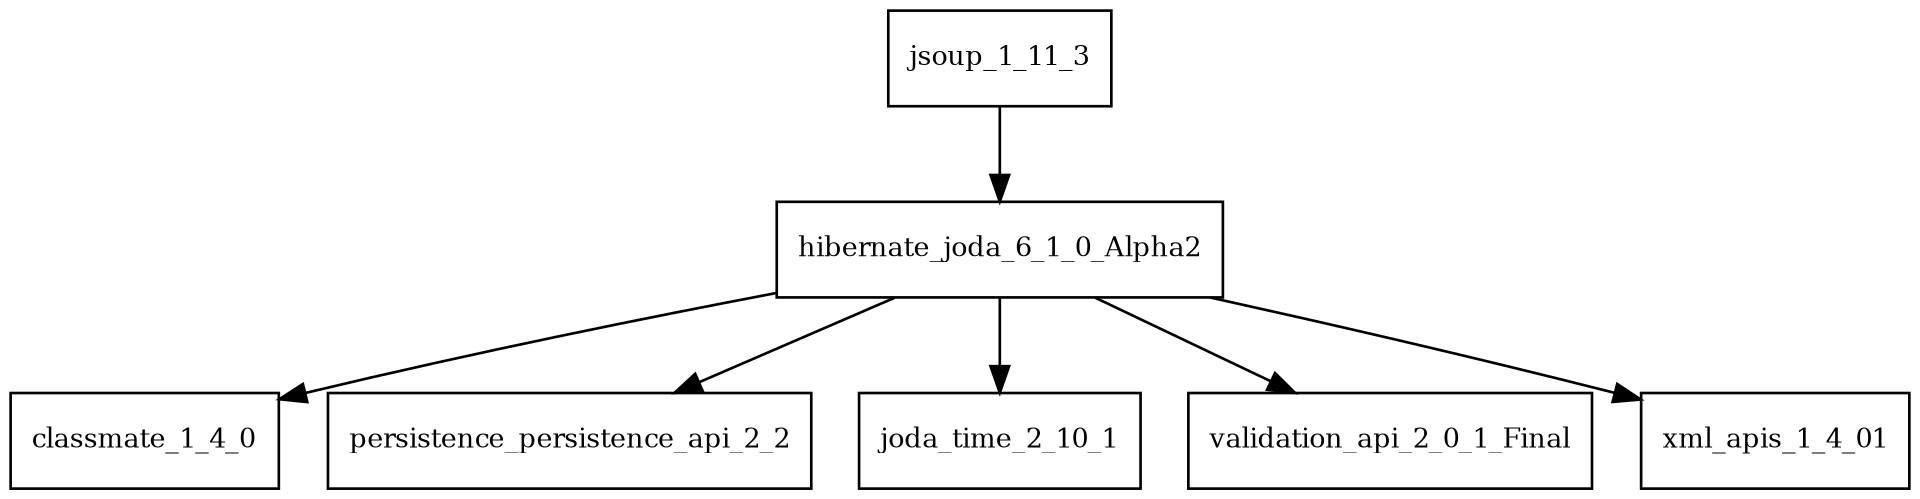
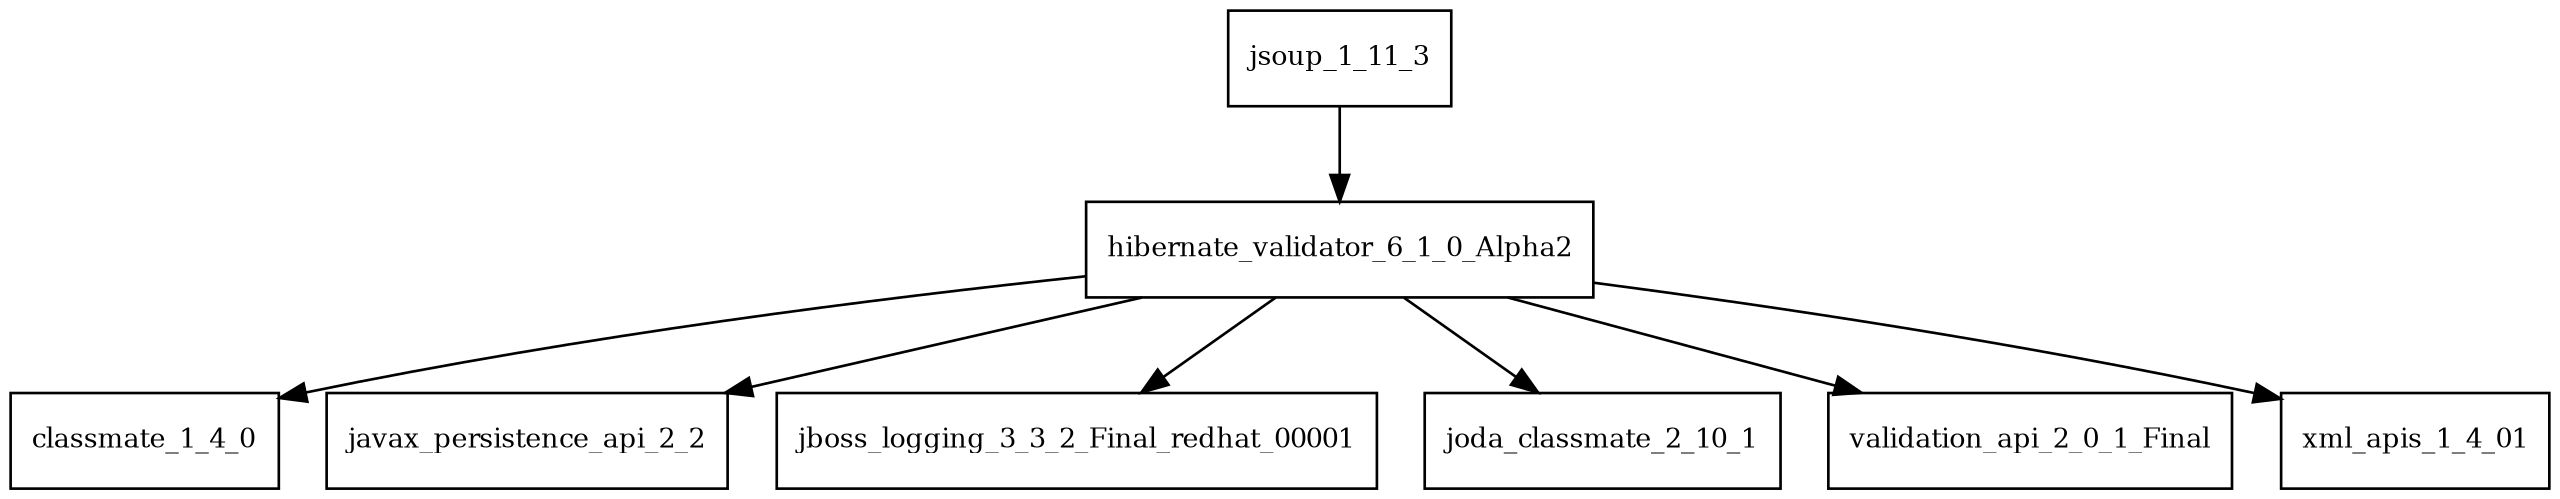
node "hibernate_joda_6_1_0_Alpha2": label "hibernate_joda_6_1_0_Alpha2" -> "hibernate_validator_6_1_0_Alpha2"
node "persistence_persistence_api_2_2": label "persistence_persistence_api_2_2" -> "javax_persistence_api_2_2"
node "joda_time_2_10_1": label "joda_time_2_10_1" -> "joda_classmate_2_10_1"
node "jboss_logging_3_3_2_Final_redhat_00001": added
